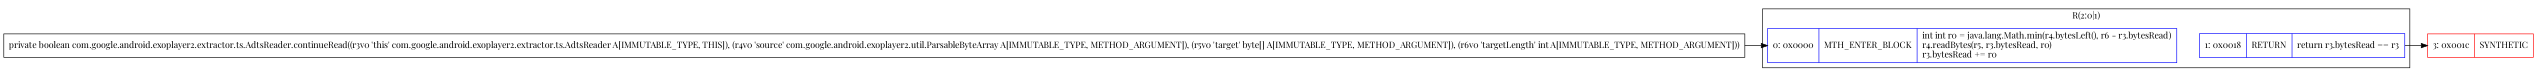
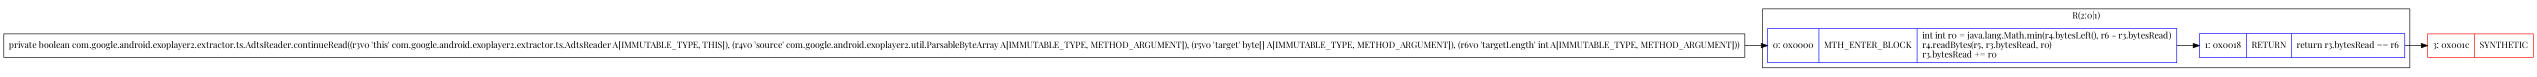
node "1: 0x0018": text "return r3.bytesRead == r3" -> "return r3.bytesRead == r6"
edge "0: 0x0000" -> "1: 0x0018": added
